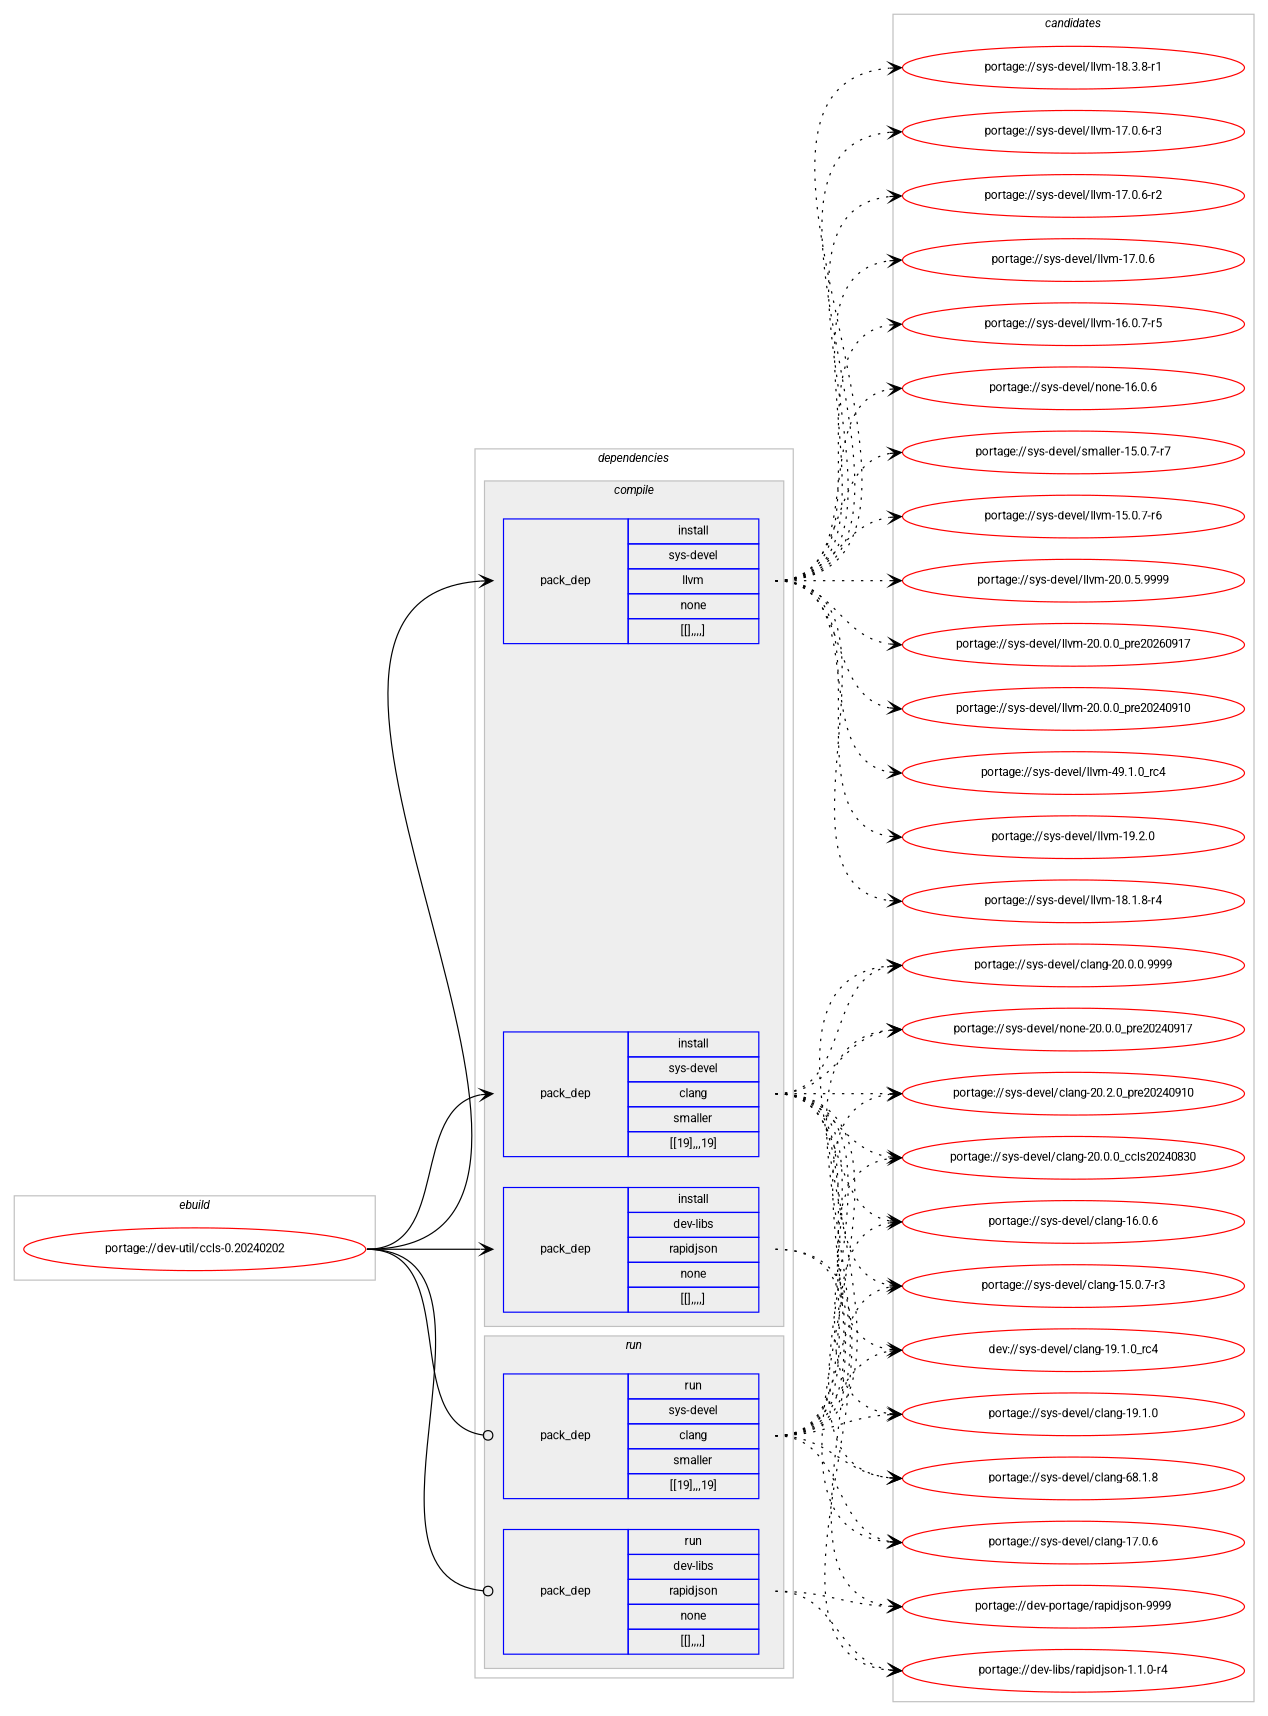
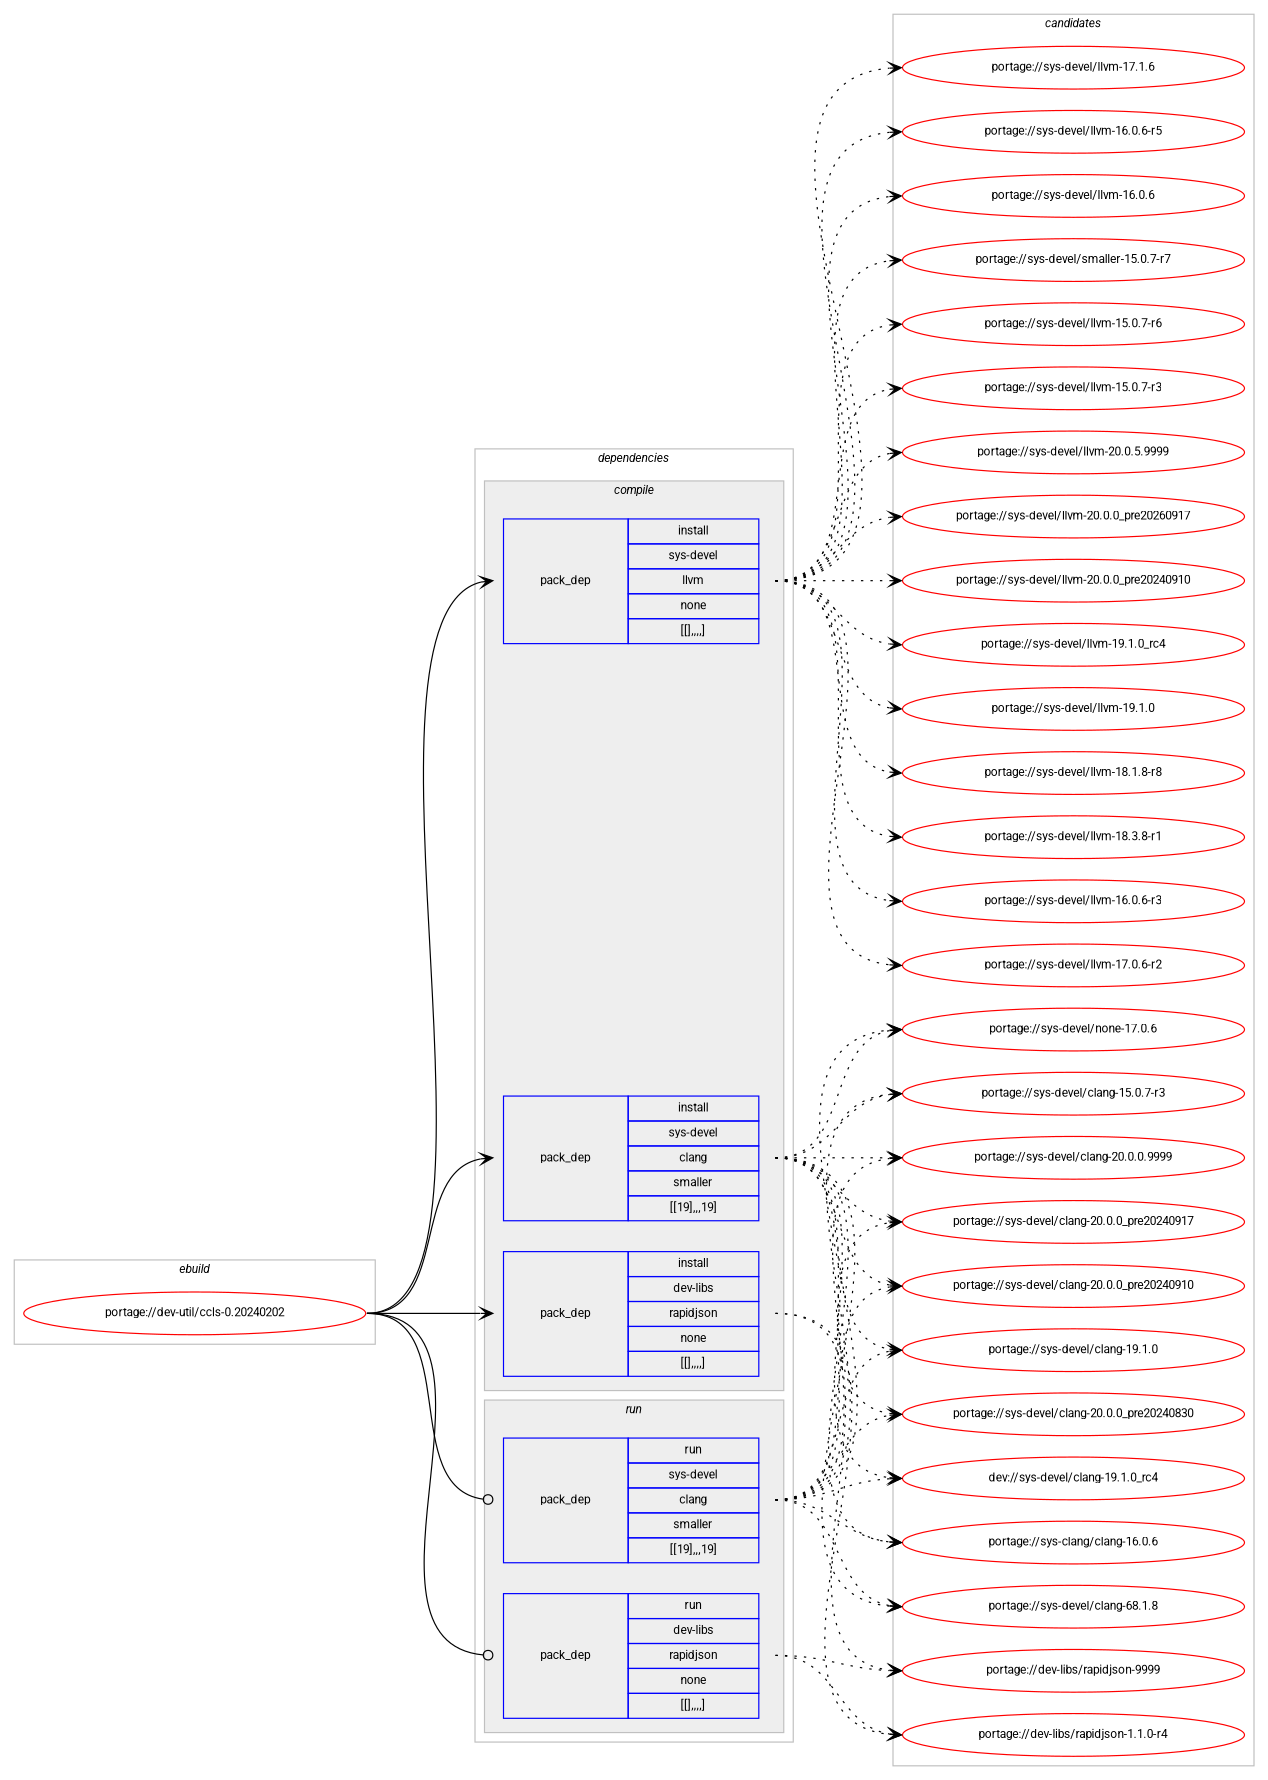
node "portage://sys-devel/llvm-17.0.6-r3": label "portage://sys-devel/llvm-17.0.6-r3" -> "portage://sys-devel/llvm-16.0.6-r3"
node "portage://sys-devel/llvm-17.0.6": label "portage://sys-devel/llvm-17.0.6" -> "portage://sys-devel/llvm-17.1.6"
node "portage://sys-devel/llvm-16.0.7-r5": label "portage://sys-devel/llvm-16.0.7-r5" -> "portage://sys-devel/llvm-16.0.6-r5"
node "portage://sys-devel/llvm-15.0.7-r3": added
node "portage://sys-devel/none-16.0.6": label "portage://sys-devel/none-16.0.6" -> "portage://sys-devel/llvm-16.0.6"
node "portage://sys-devel/llvm-49.1.0_rc4": label "portage://sys-devel/llvm-49.1.0_rc4" -> "portage://sys-devel/llvm-19.1.0_rc4"
node "portage://sys-devel/llvm-19.2.0": label "portage://sys-devel/llvm-19.2.0" -> "portage://sys-devel/llvm-19.1.0"
node "portage://sys-devel/llvm-18.1.8-r4": label "portage://sys-devel/llvm-18.1.8-r4" -> "portage://sys-devel/llvm-18.1.8-r8"
node "portage://sys-devel/none-20.0.0_pre20240917": label "portage://sys-devel/none-20.0.0_pre20240917" -> "portage://sys-devel/clang-20.0.0_pre20240917"
node "portage://sys-devel/clang-20.2.0_pre20240910": label "portage://sys-devel/clang-20.2.0_pre20240910" -> "portage://sys-devel/clang-20.0.0_pre20240910"
node "portage://sys-devel/clang-20.0.0_ccls20240830": label "portage://sys-devel/clang-20.0.0_ccls20240830" -> "portage://sys-devel/clang-20.0.0_pre20240830"
node "portage://sys-devel/clang-16.0.6": label "portage://sys-devel/clang-16.0.6" -> "portage://sys-clang/clang-16.0.6"
node "portage://sys-devel/clang-17.0.6": label "portage://sys-devel/clang-17.0.6" -> "portage://sys-devel/none-17.0.6"
node "portage://dev-portage/rapidjson-9999": label "portage://dev-portage/rapidjson-9999" -> "portage://dev-libs/rapidjson-9999"
